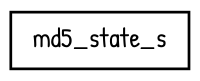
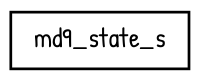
node "md5_state_s": label "md5_state_s" -> "md9_state_s"
